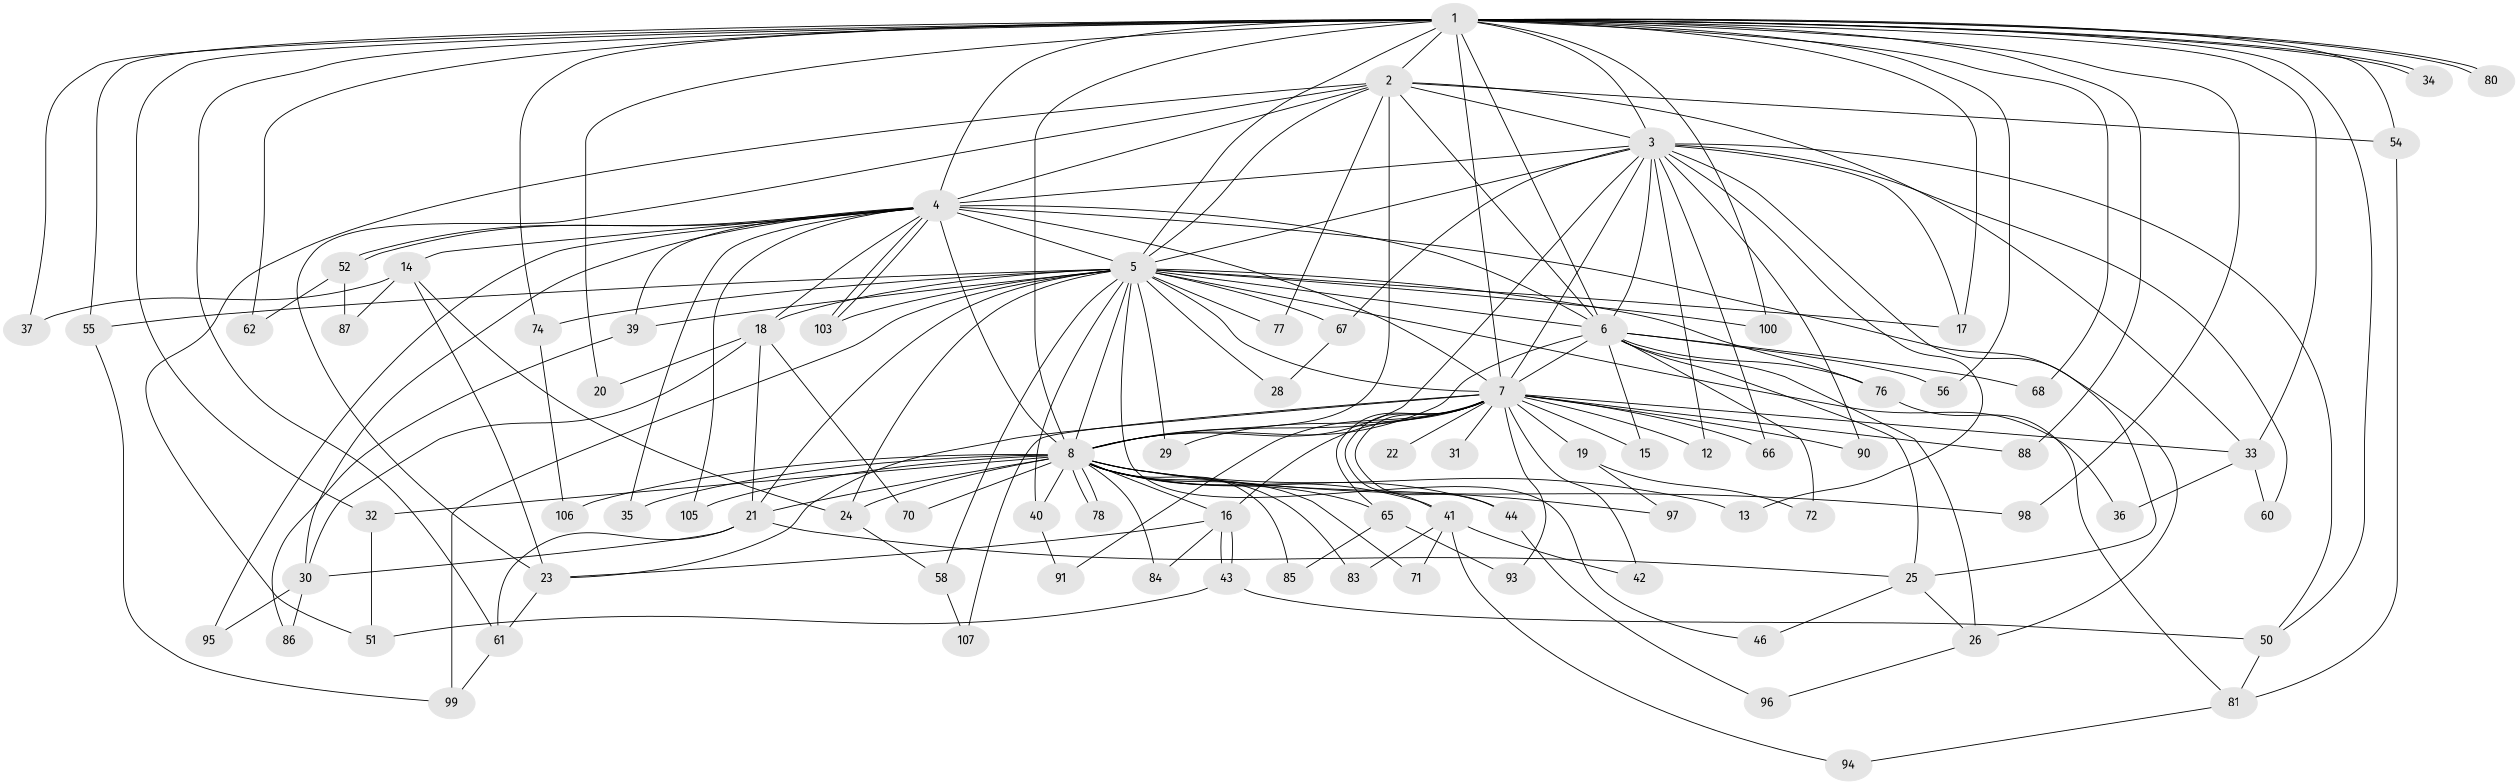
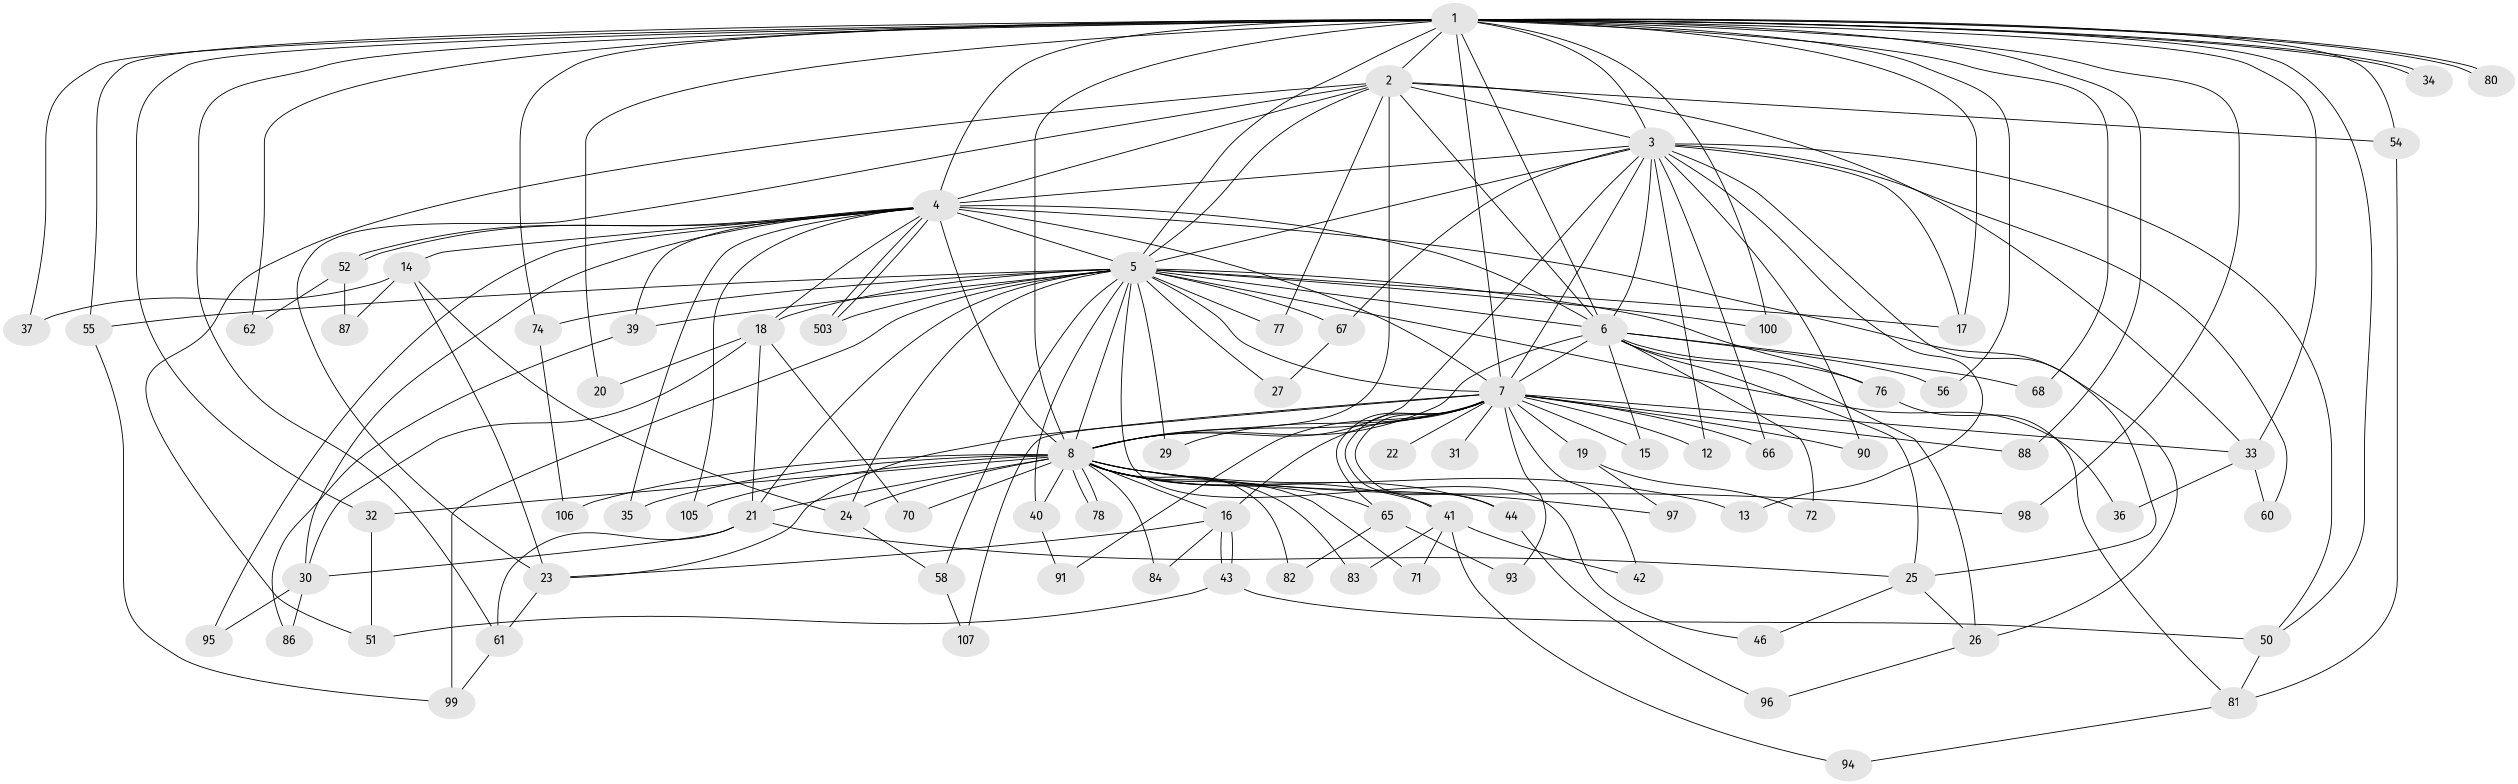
node "103": label "103" -> "503"
node "28": label "28" -> "27"
node "85": label "85" -> "82"
